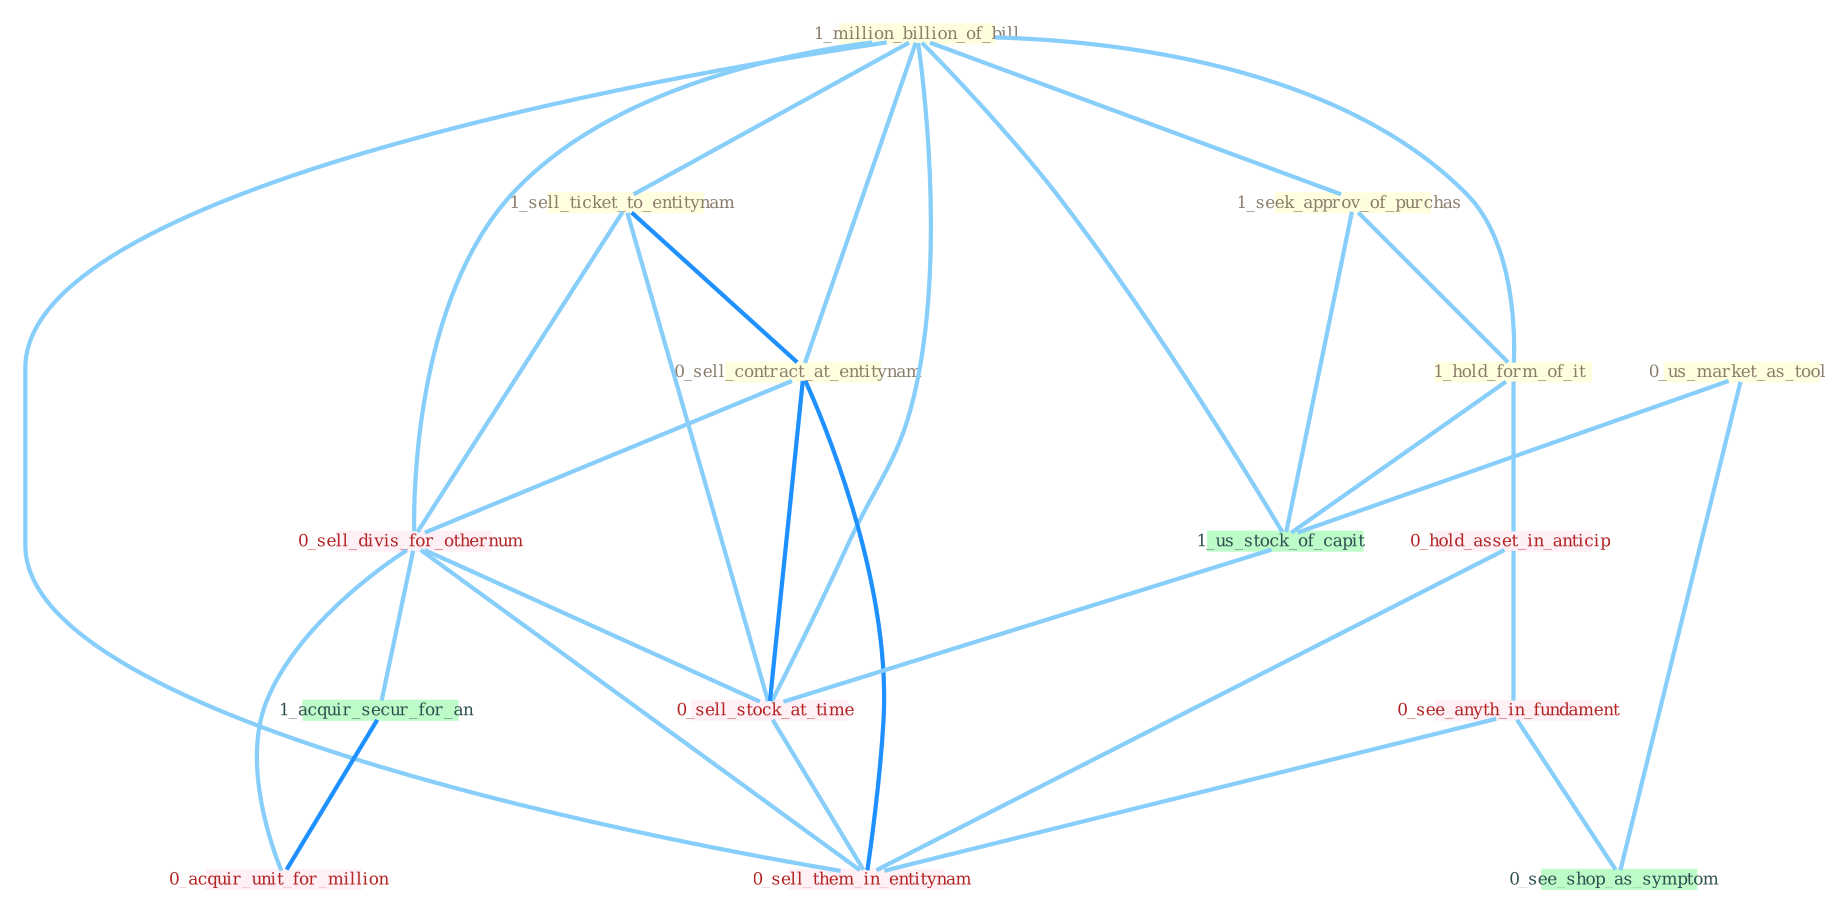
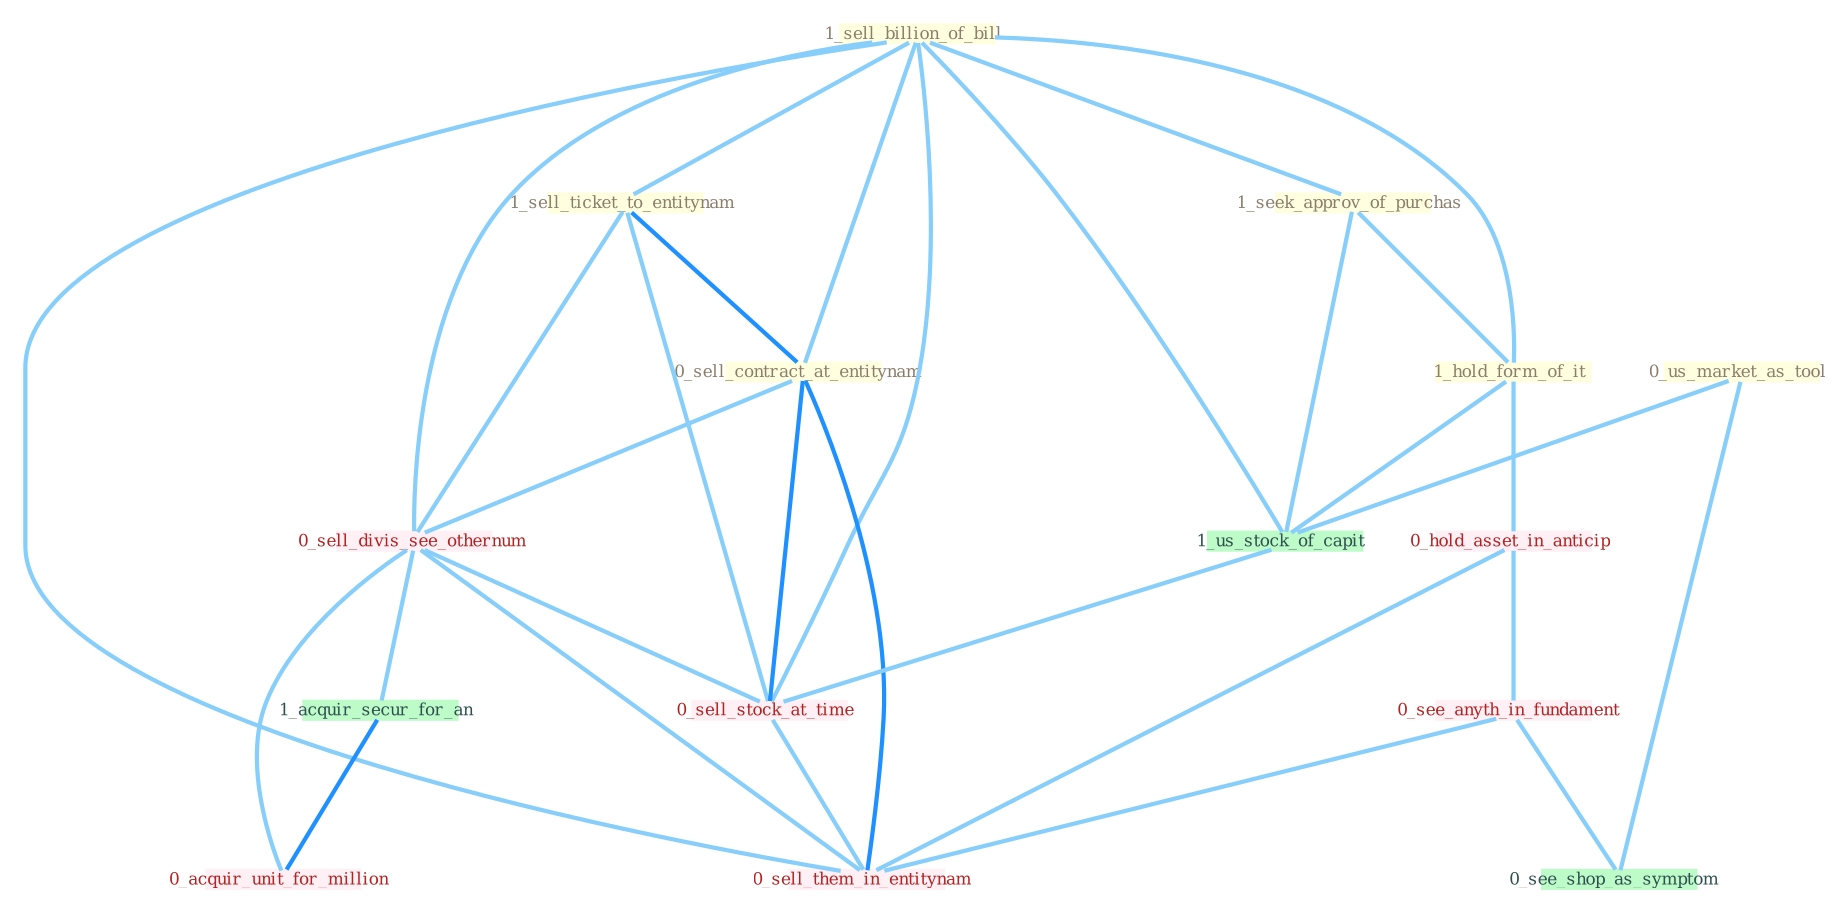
node "1_million_billion_of_bill": label "1_million_billion_of_bill" -> "1_sell_billion_of_bill"
node "0_sell_divis_for_othernum": label "0_sell_divis_for_othernum" -> "0_sell_divis_see_othernum"
